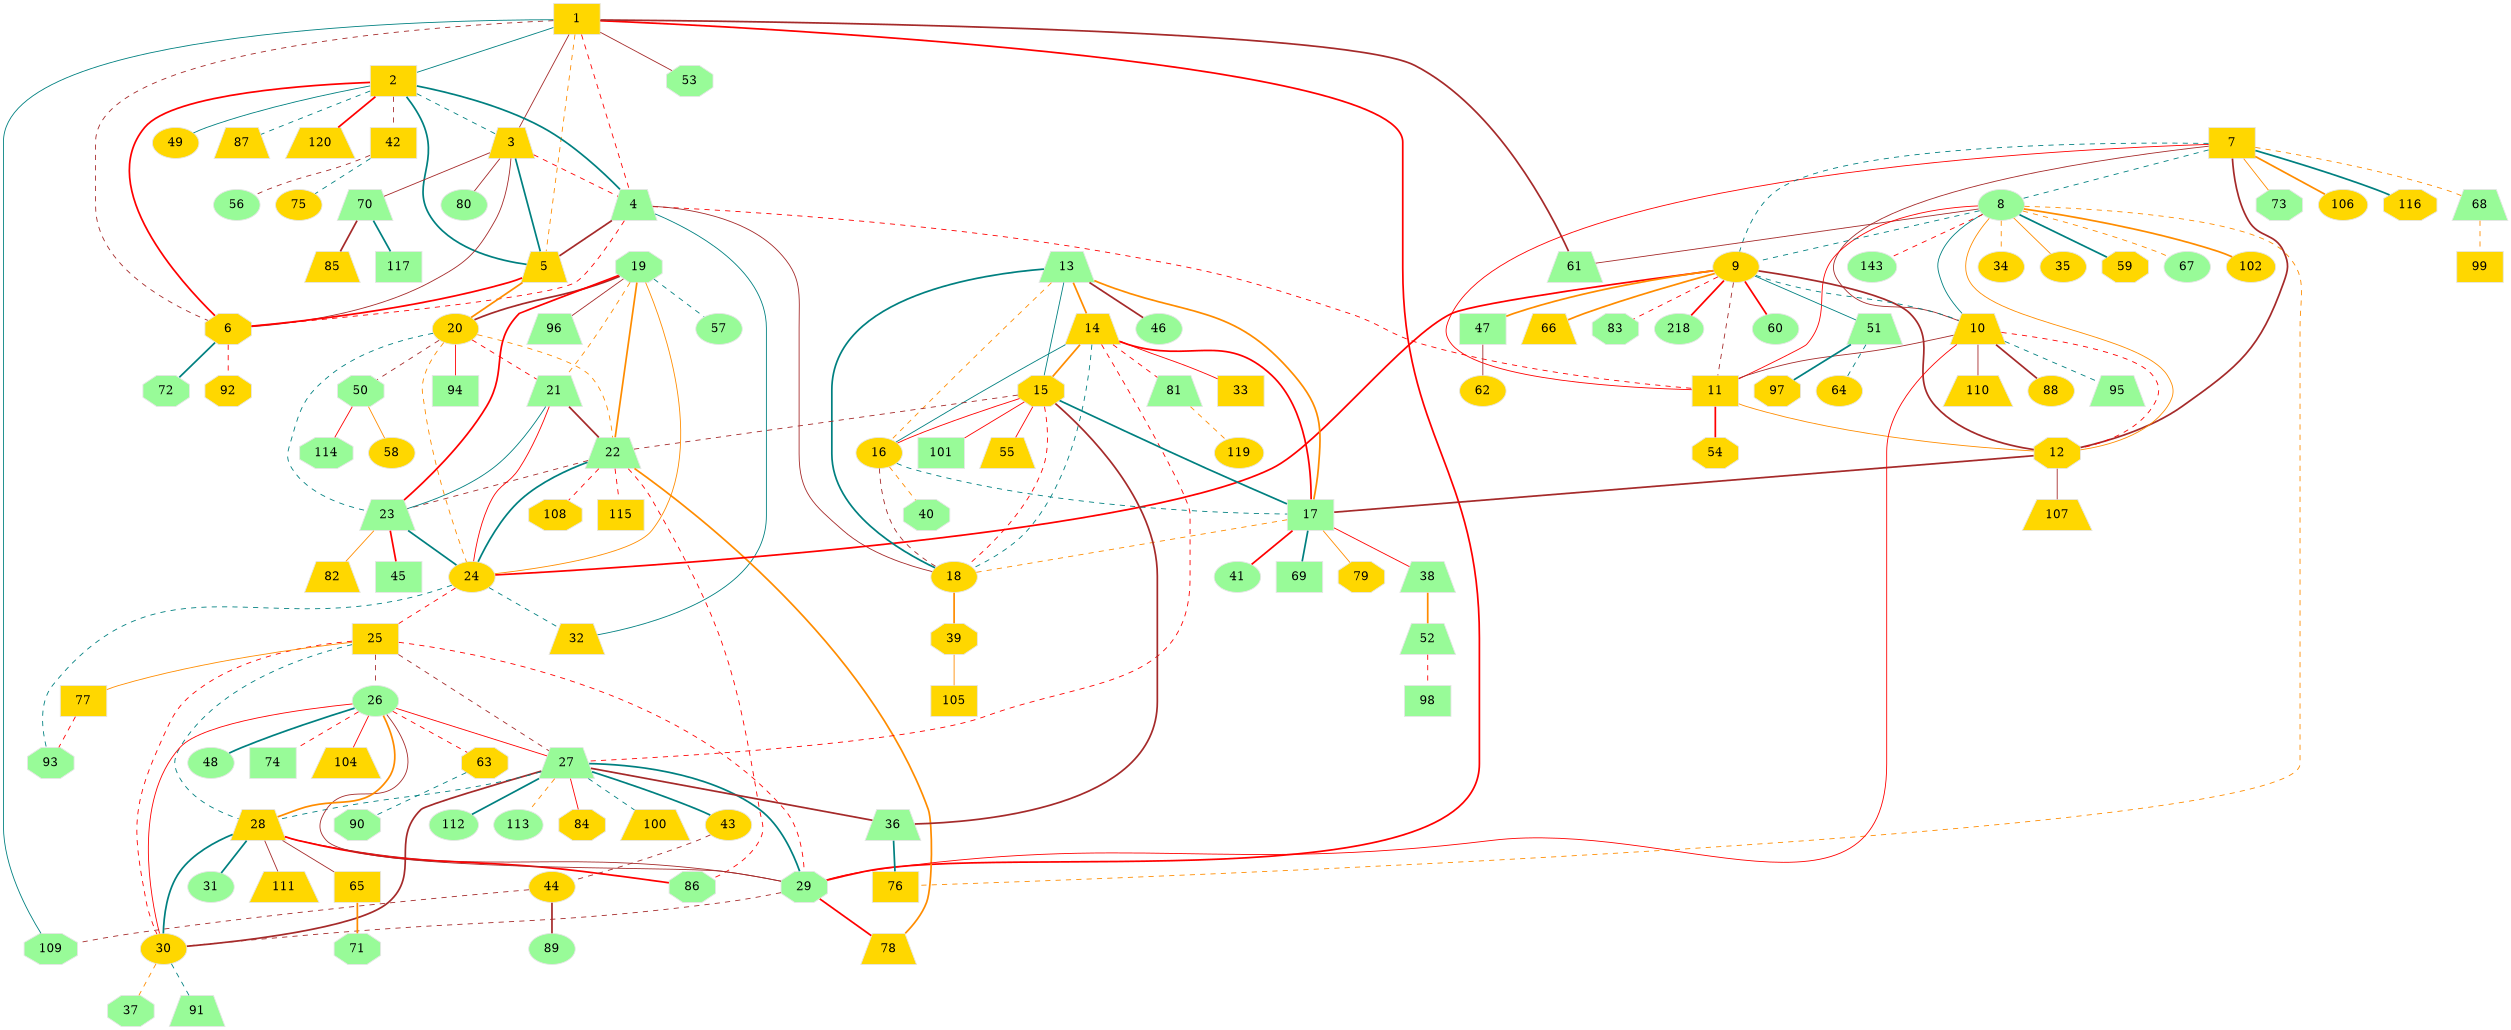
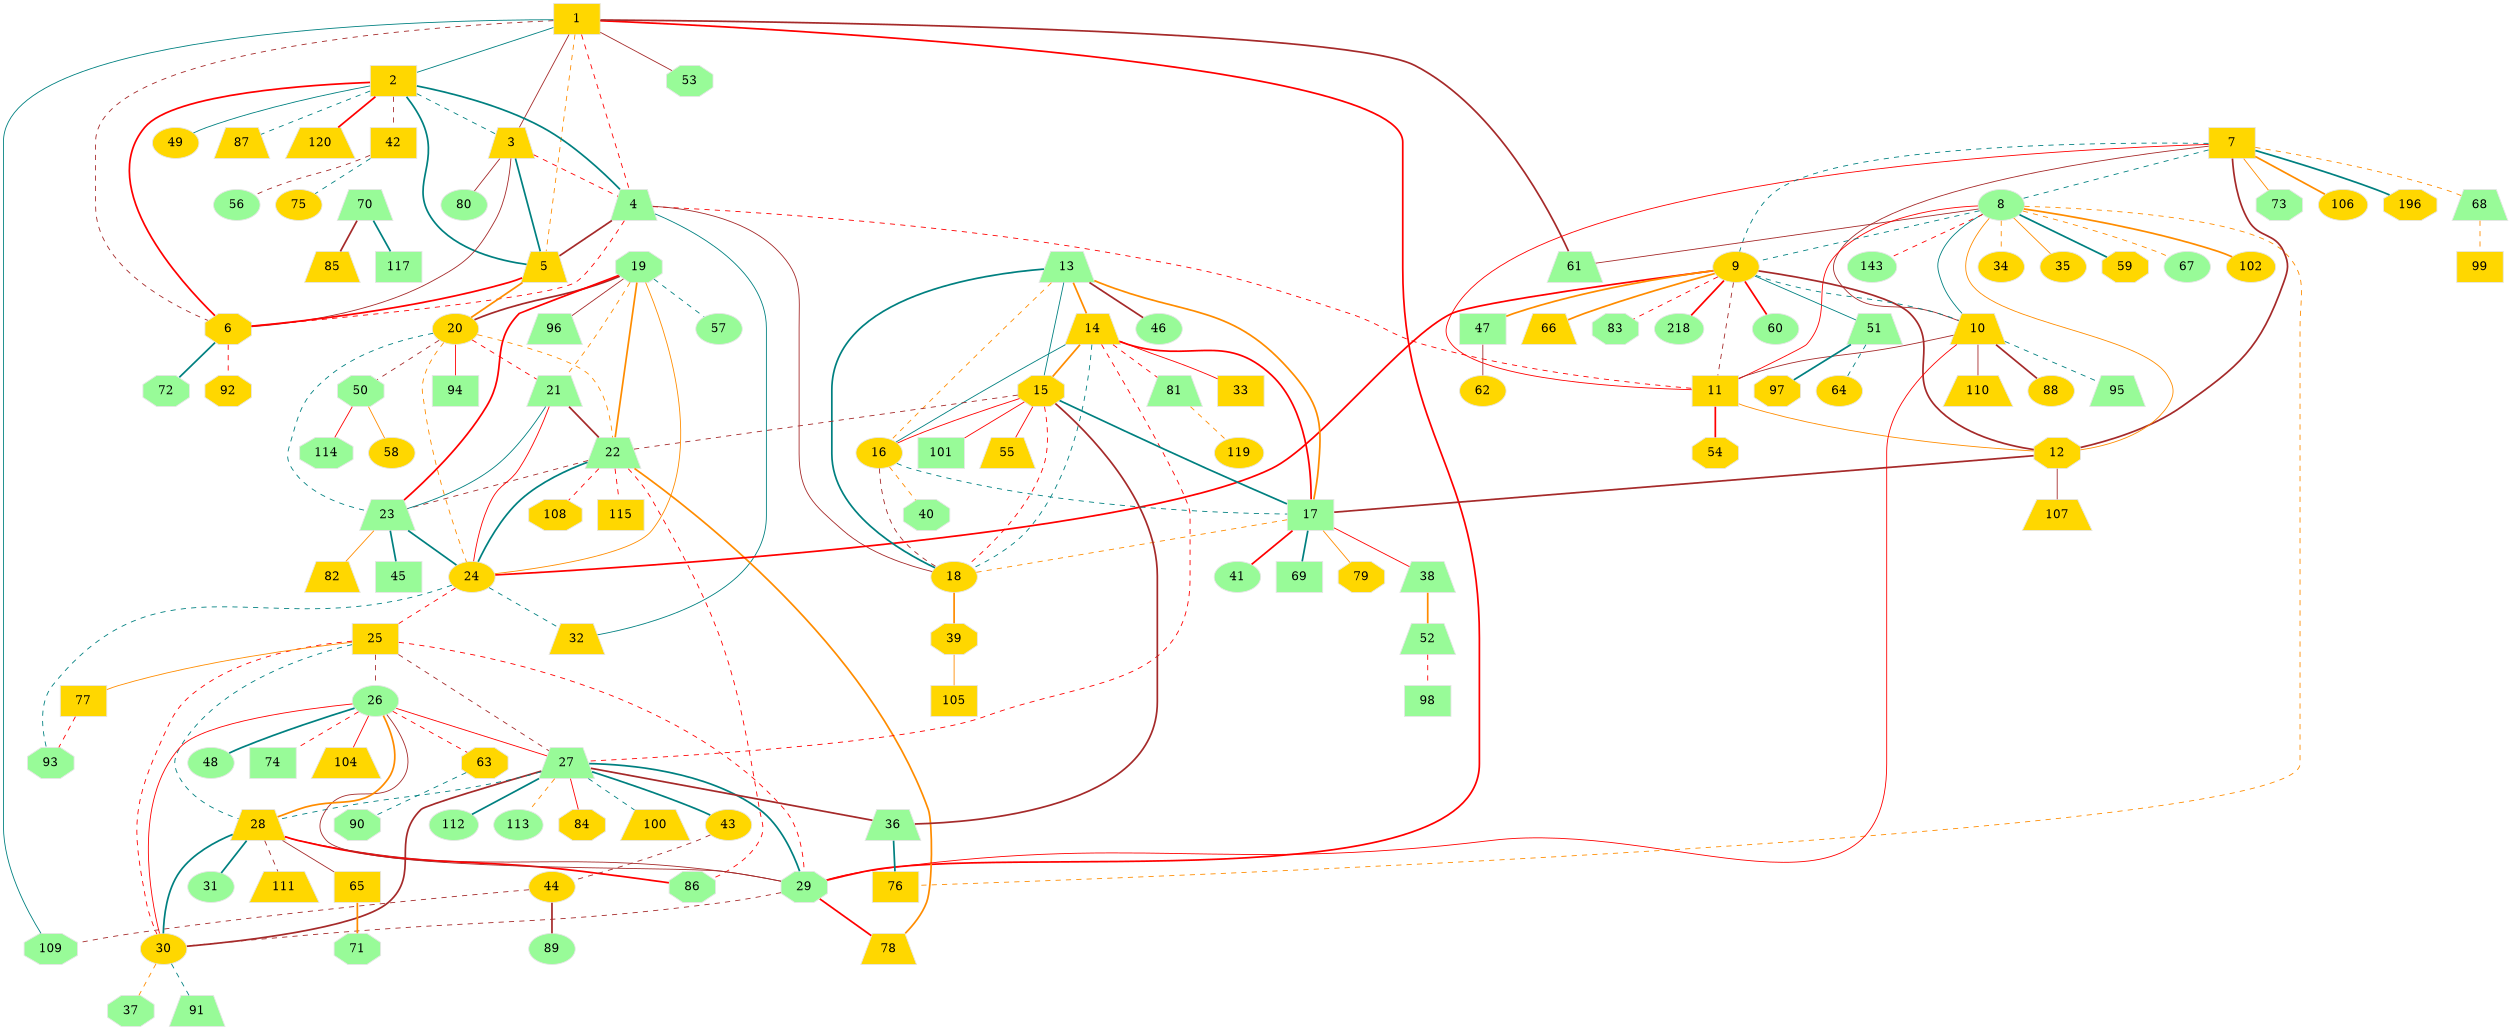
edge "3" -- "70": removed
node "116": label "116" -> "196"
edge "10" -- "12": removed
edge "23" -- "45": color red -> teal
edge "28" -- "111": style solid -> dashed
